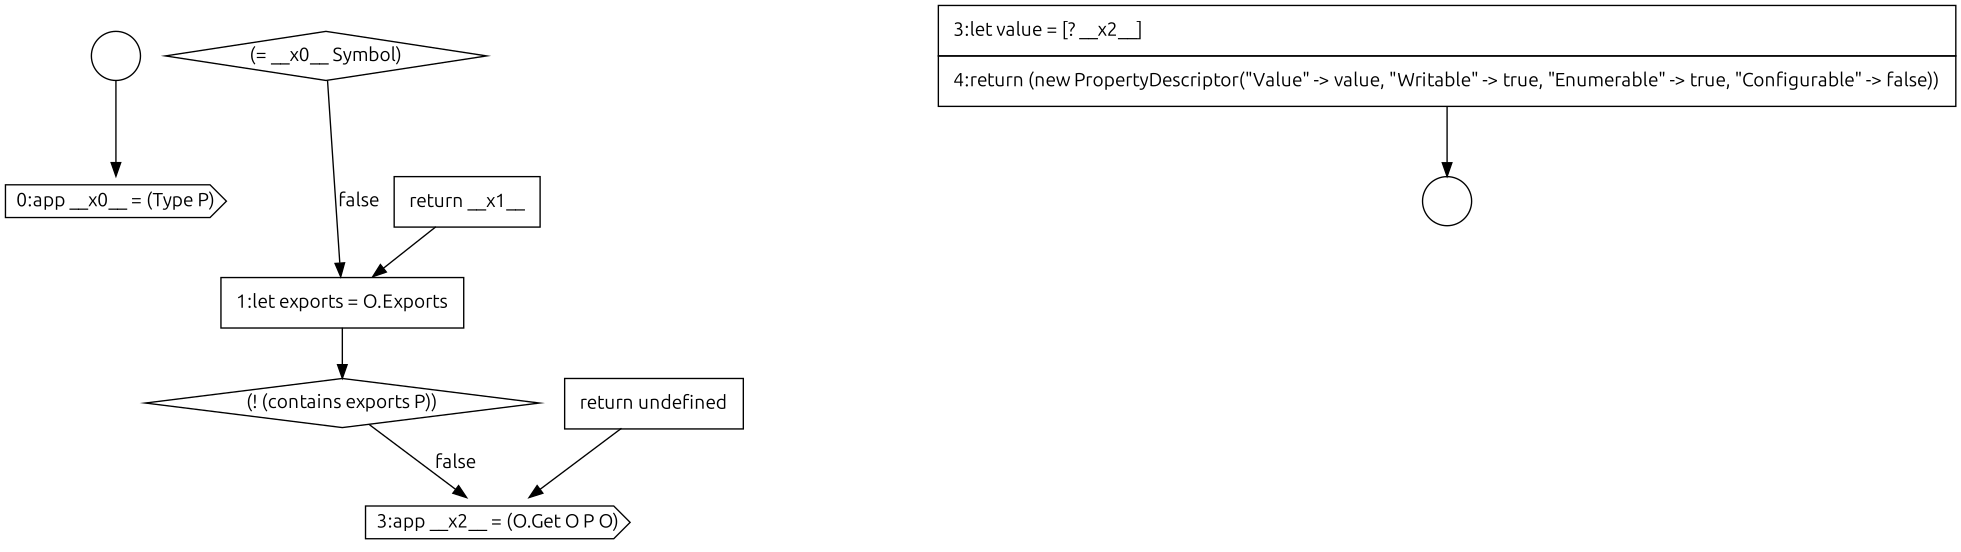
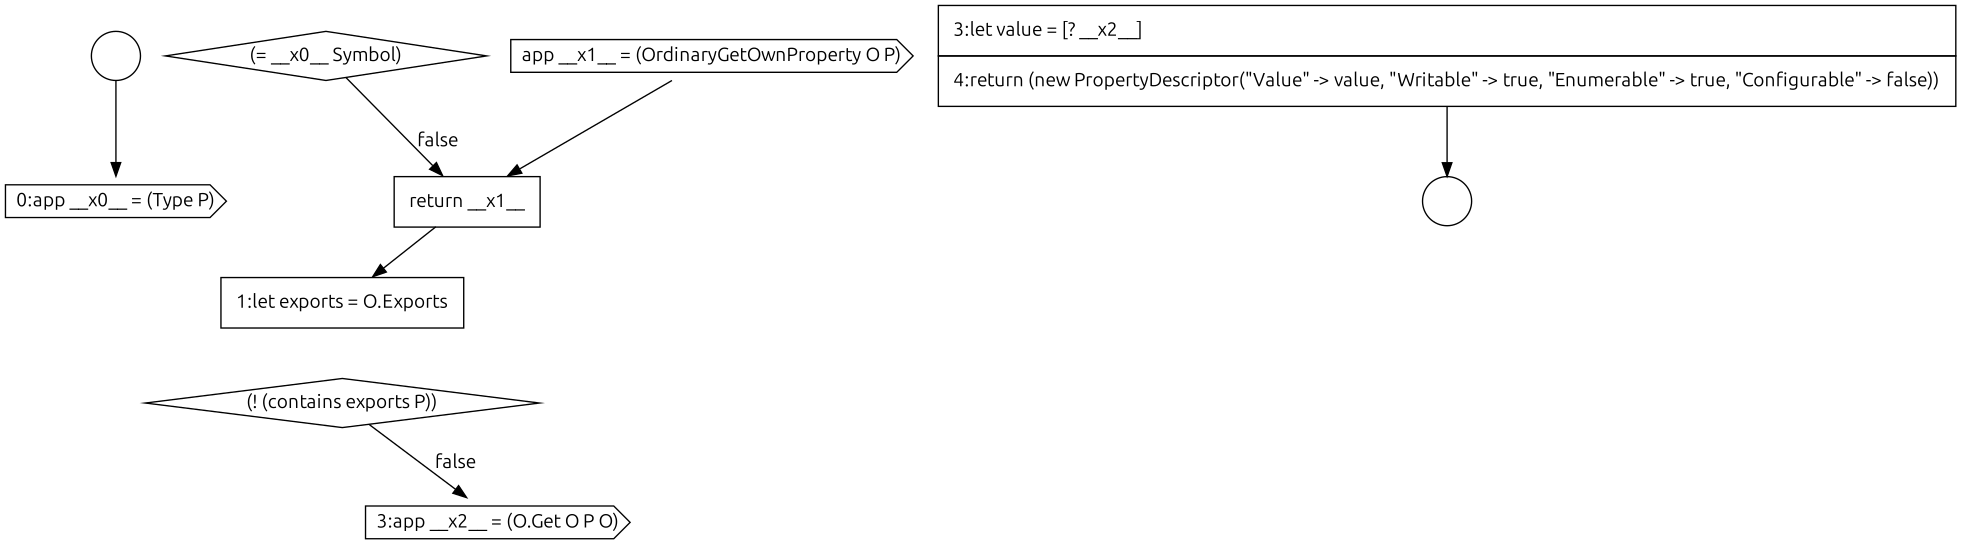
node "app __x1__ = (OrdinaryGetOwnProperty O P)": added
edge "(= __x0__ Symbol)" -> "1:let exports = O.Exports": now "(= __x0__ Symbol)" -> "return __x1__"
edge "1:let exports = O.Exports" -> "(! (contains exports P))": removed
node "return undefined": removed
